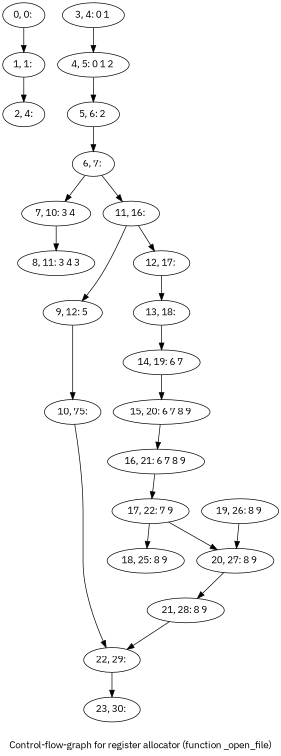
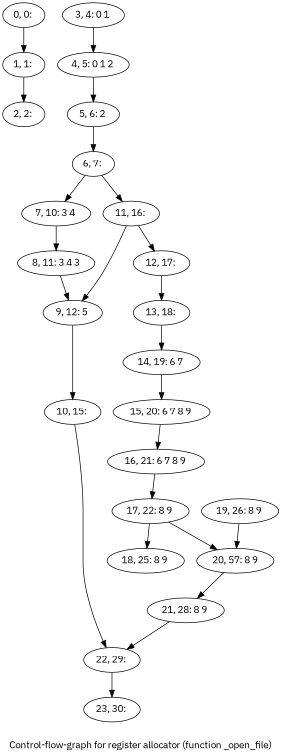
node "2, 4:": label "2, 4:" -> "2, 2:"
edge "8, 11: 3 4 3" -> "9, 12: 5": added
node "10, 75:": label "10, 75:" -> "10, 15:"
node "17, 22: 7 9": label "17, 22: 7 9" -> "17, 22: 8 9"
node "20, 27: 8 9": label "20, 27: 8 9" -> "20, 57: 8 9"
